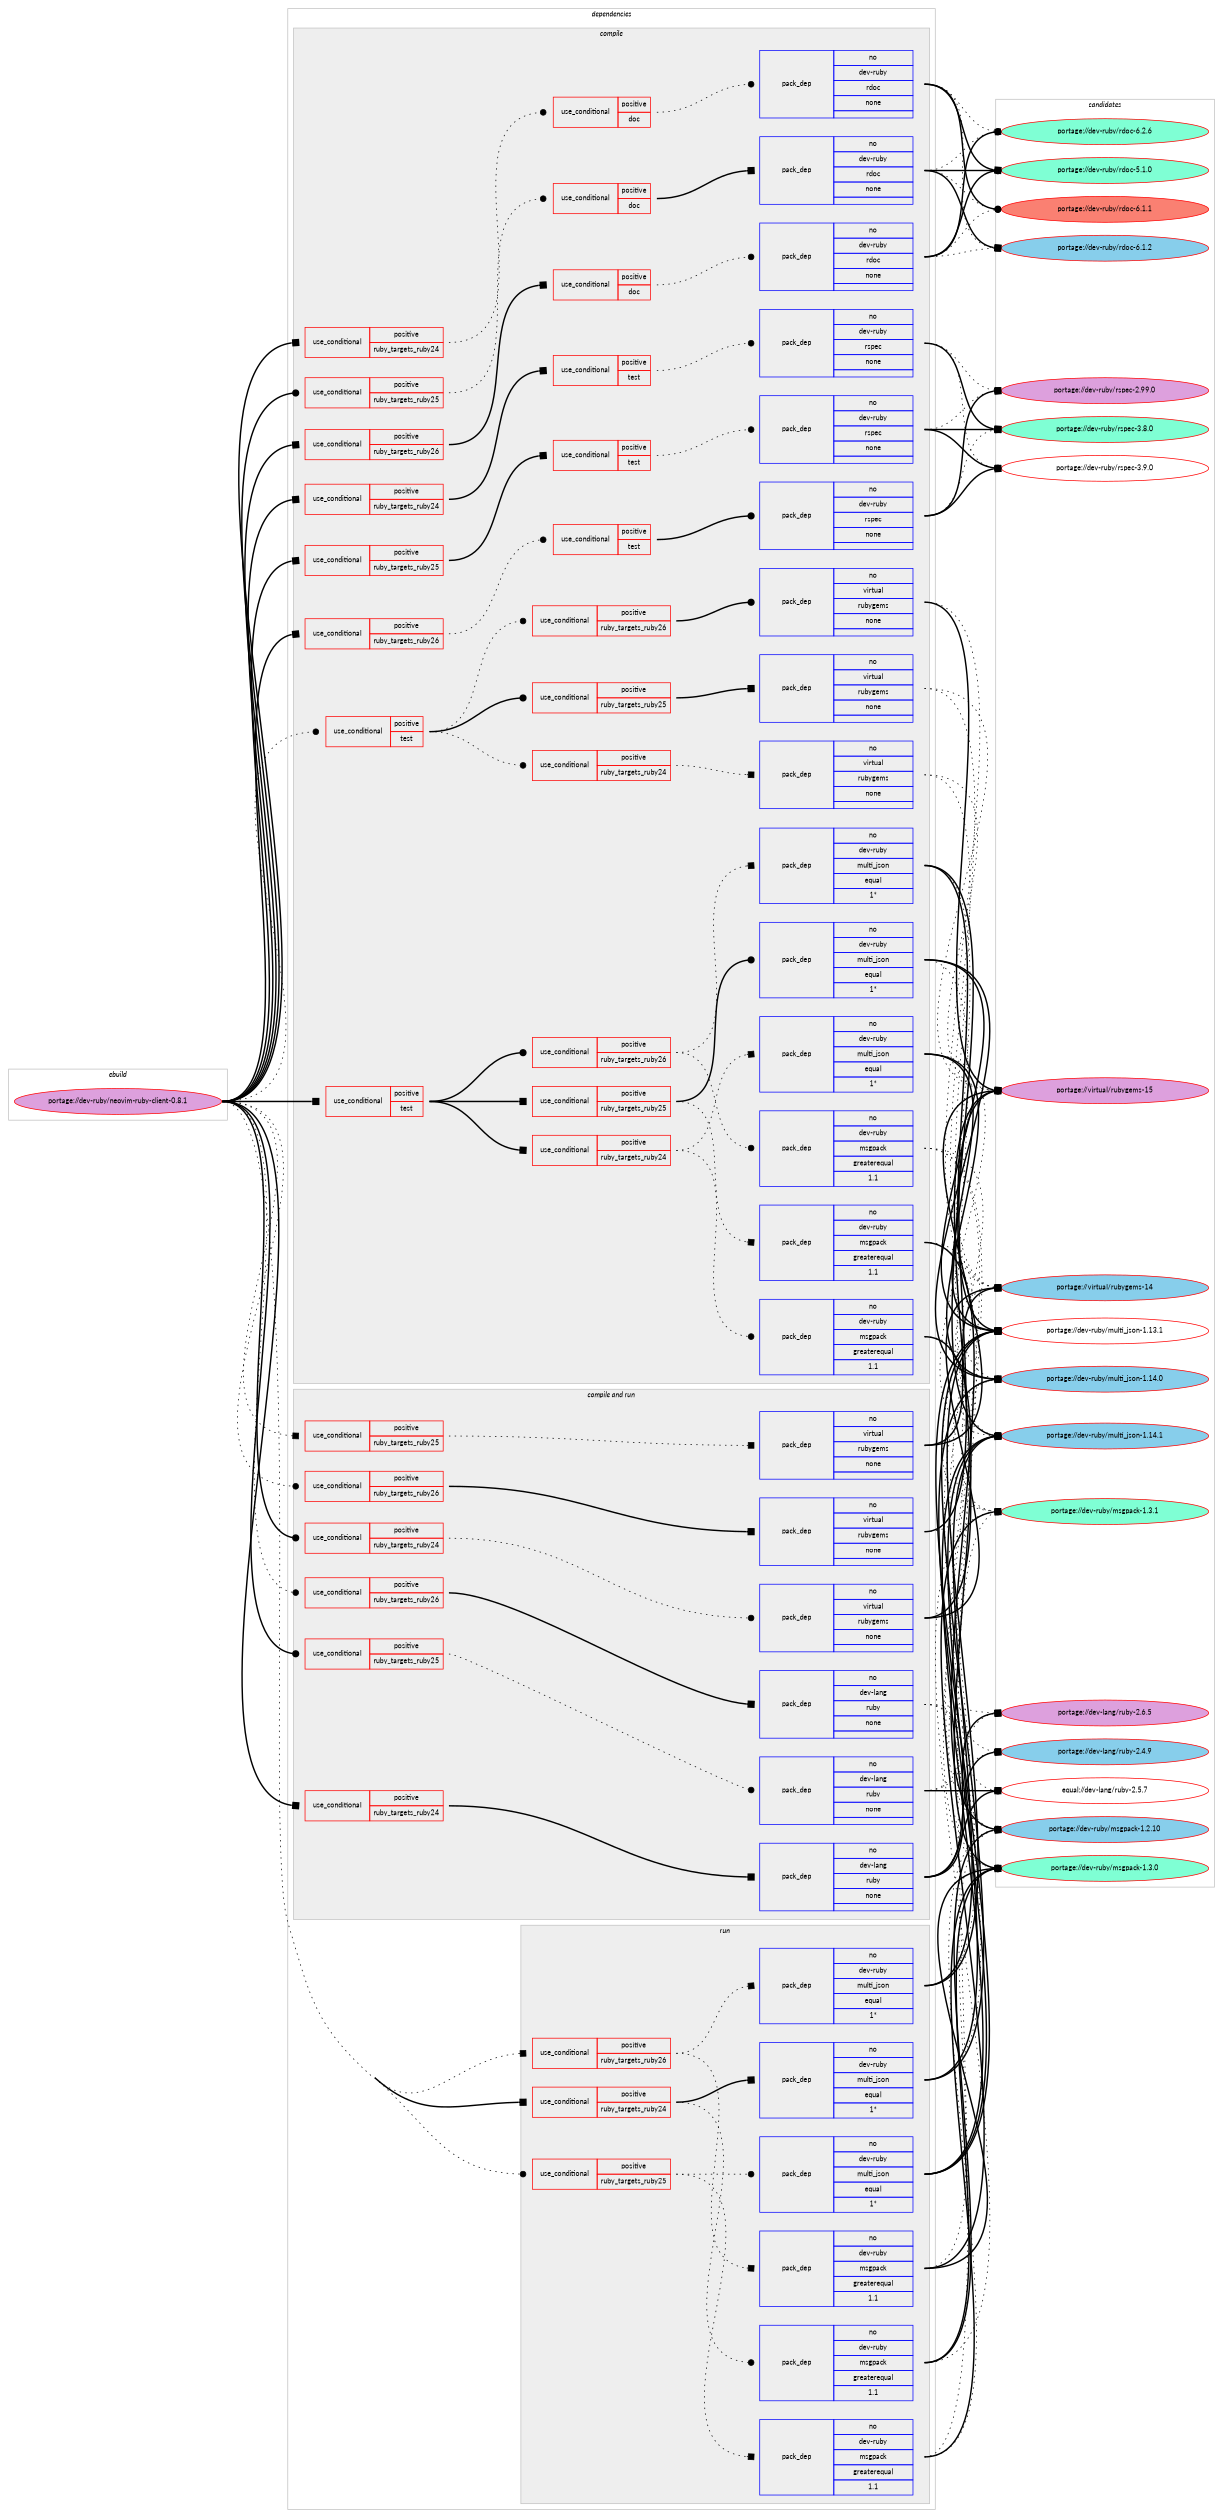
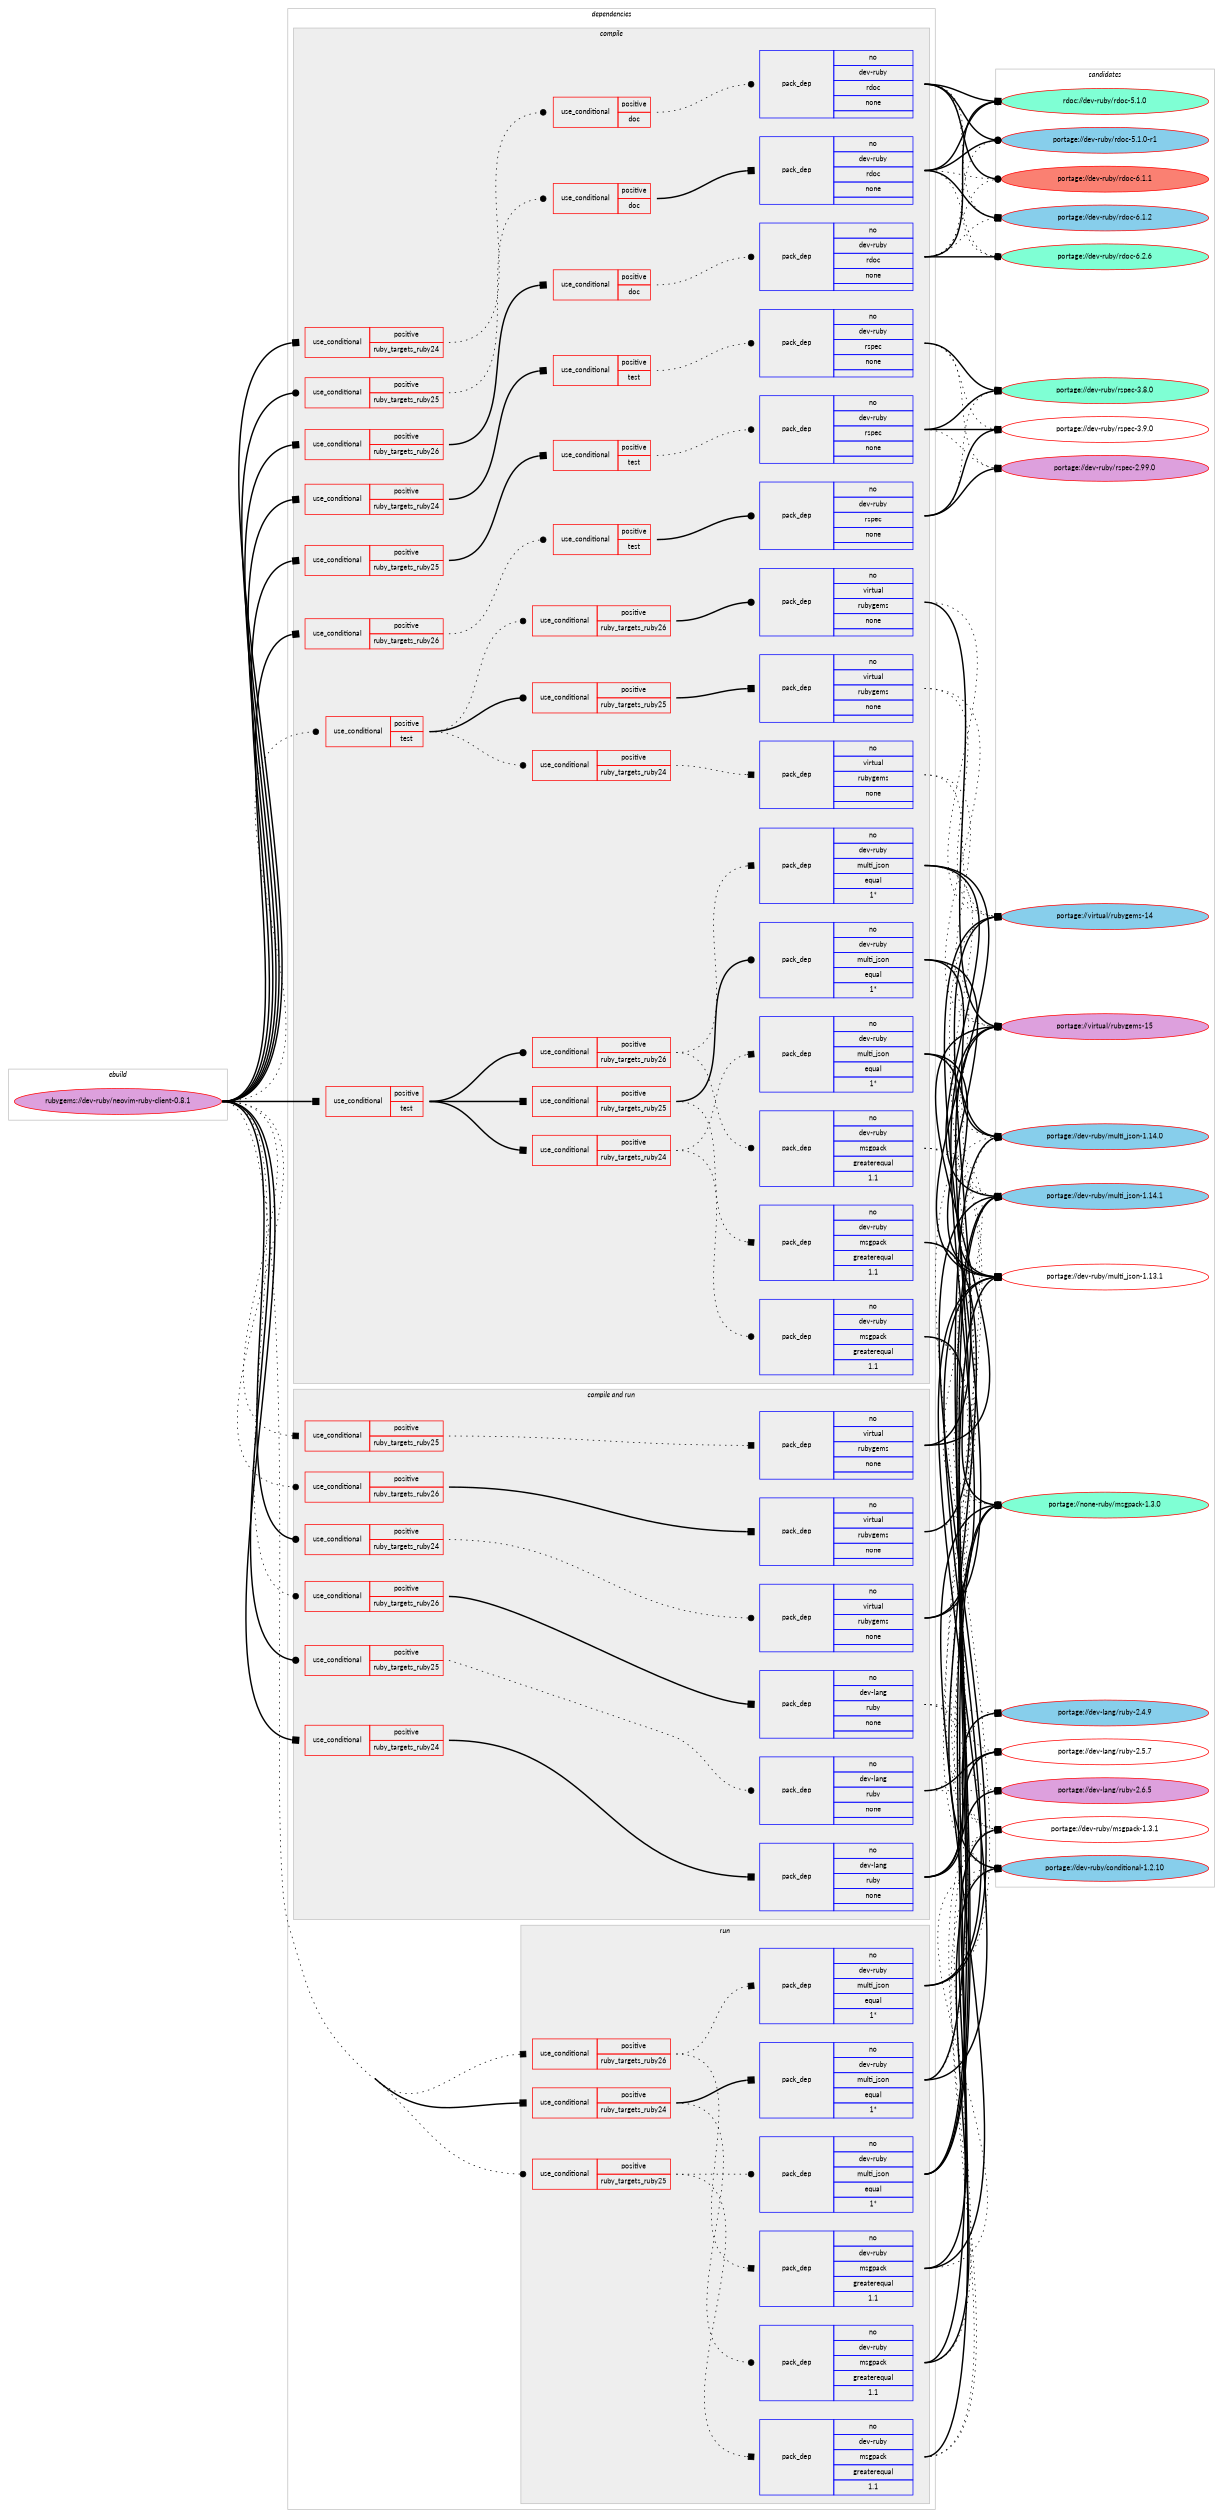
node "portage://dev-ruby/rdoc-5.1.0-r1": added
node "portage://dev-ruby/rdoc-5.1.0": label "portage://dev-ruby/rdoc-5.1.0" -> "rdoc://dev-ruby/rdoc-5.1.0"
node "portage://dev-ruby/neovim-ruby-client-0.8.1": label "portage://dev-ruby/neovim-ruby-client-0.8.1" -> "rubygems://dev-ruby/neovim-ruby-client-0.8.1"
node "portage://dev-ruby/msgpack-1.3.1": fillcolor aquamarine -> white
node "equal://dev-lang/ruby-2.5.7": label "equal://dev-lang/ruby-2.5.7" -> "portage://dev-lang/ruby-2.5.7"
node "portage://dev-ruby/msgpack-1.2.10": label "portage://dev-ruby/msgpack-1.2.10" -> "portage://dev-ruby/conditional-1.2.10"
node "portage://dev-ruby/msgpack-1.3.0": label "portage://dev-ruby/msgpack-1.3.0" -> "portage://none-ruby/msgpack-1.3.0"
